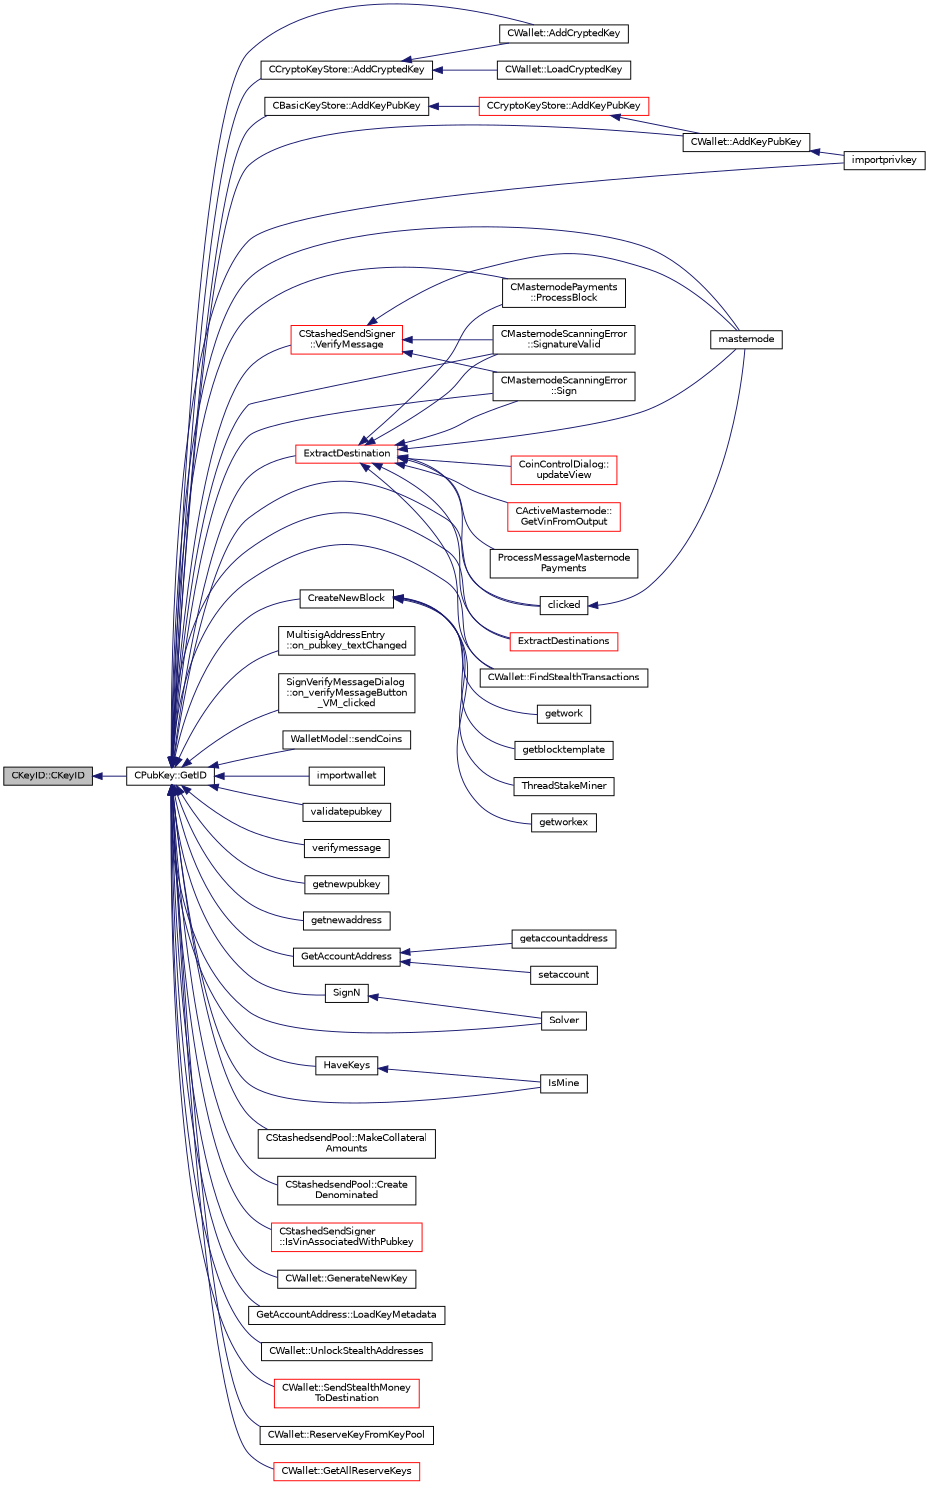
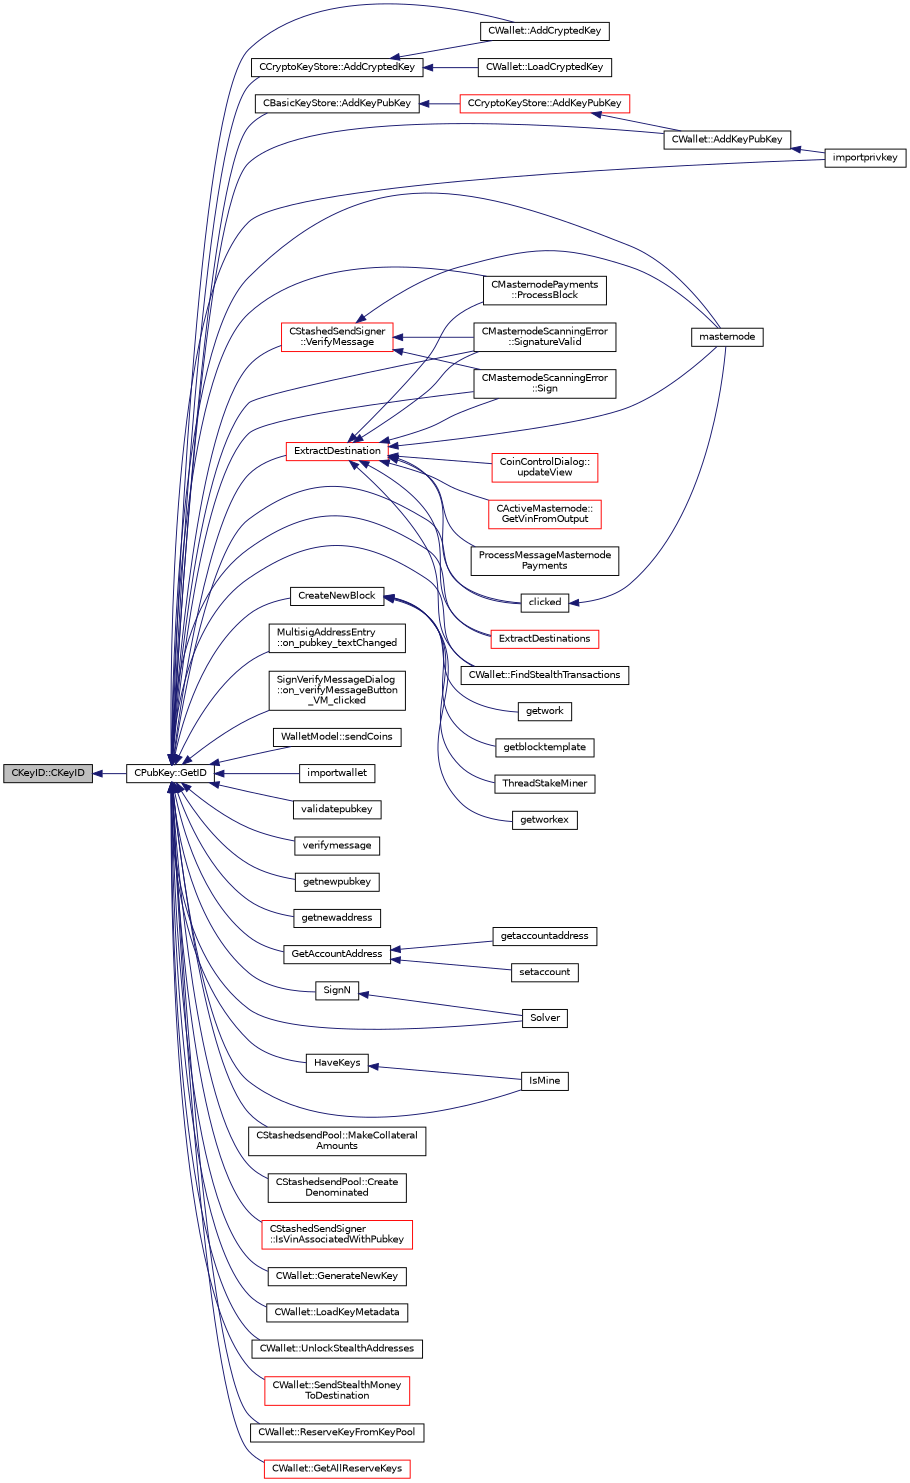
node "GetAccountAddress::LoadKeyMetadata": label "GetAccountAddress::LoadKeyMetadata" -> "CWallet::LoadKeyMetadata"
